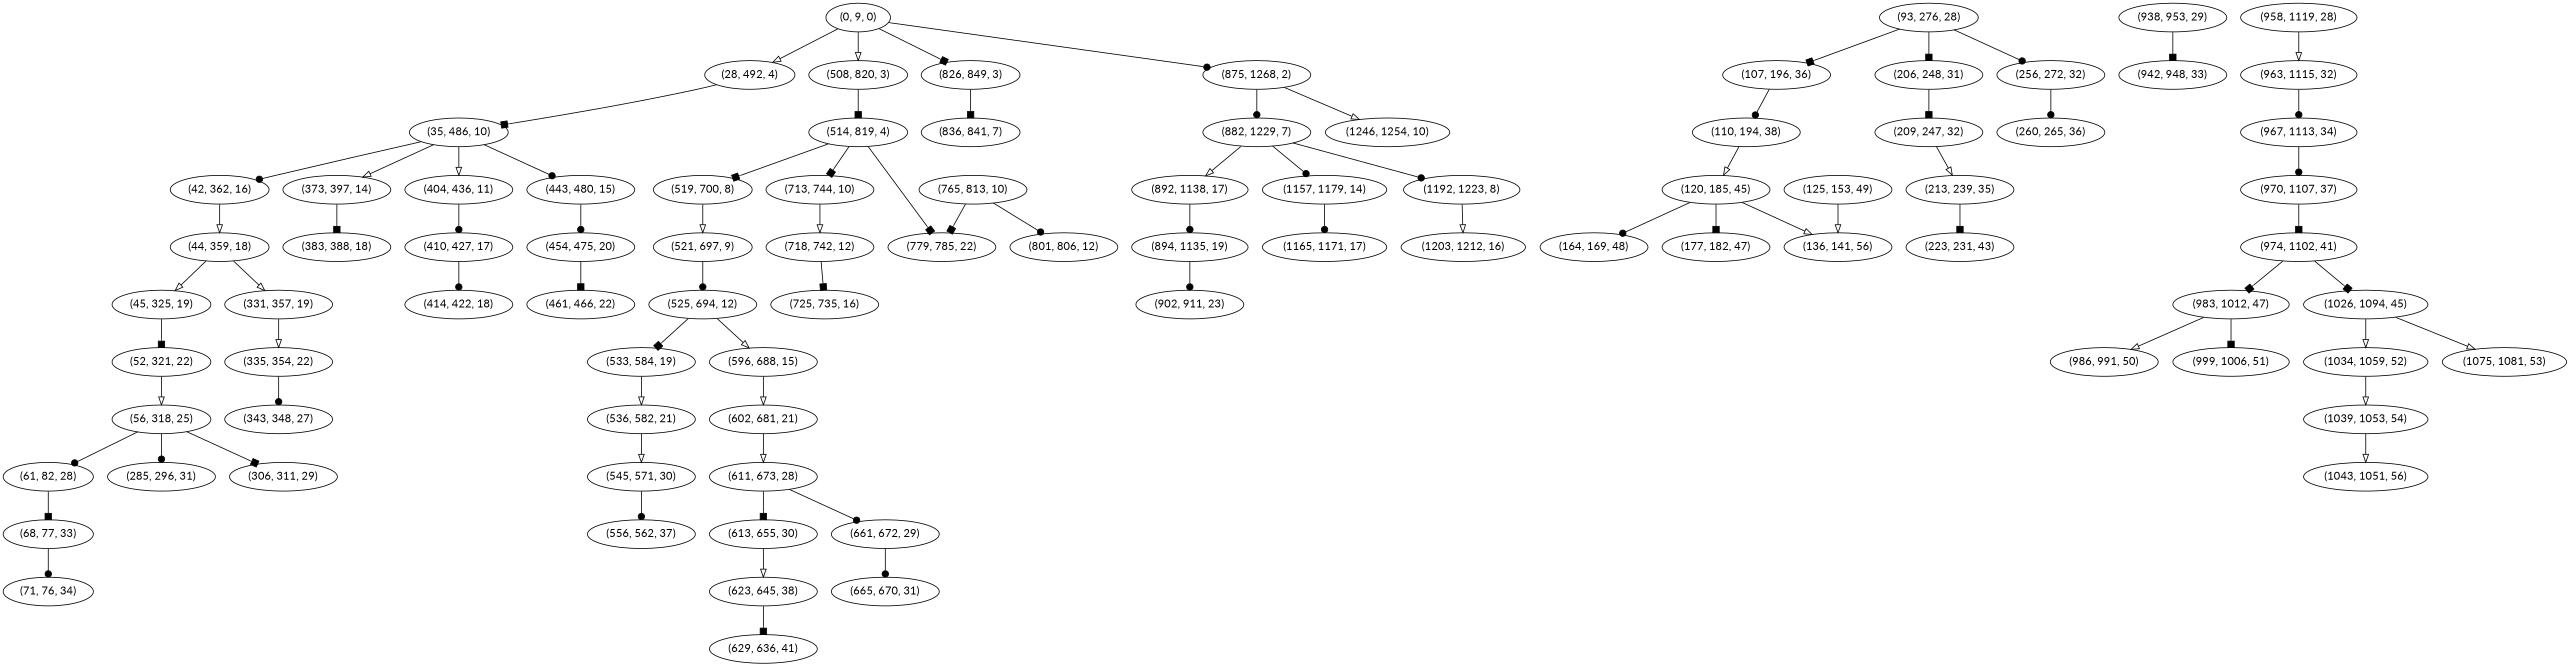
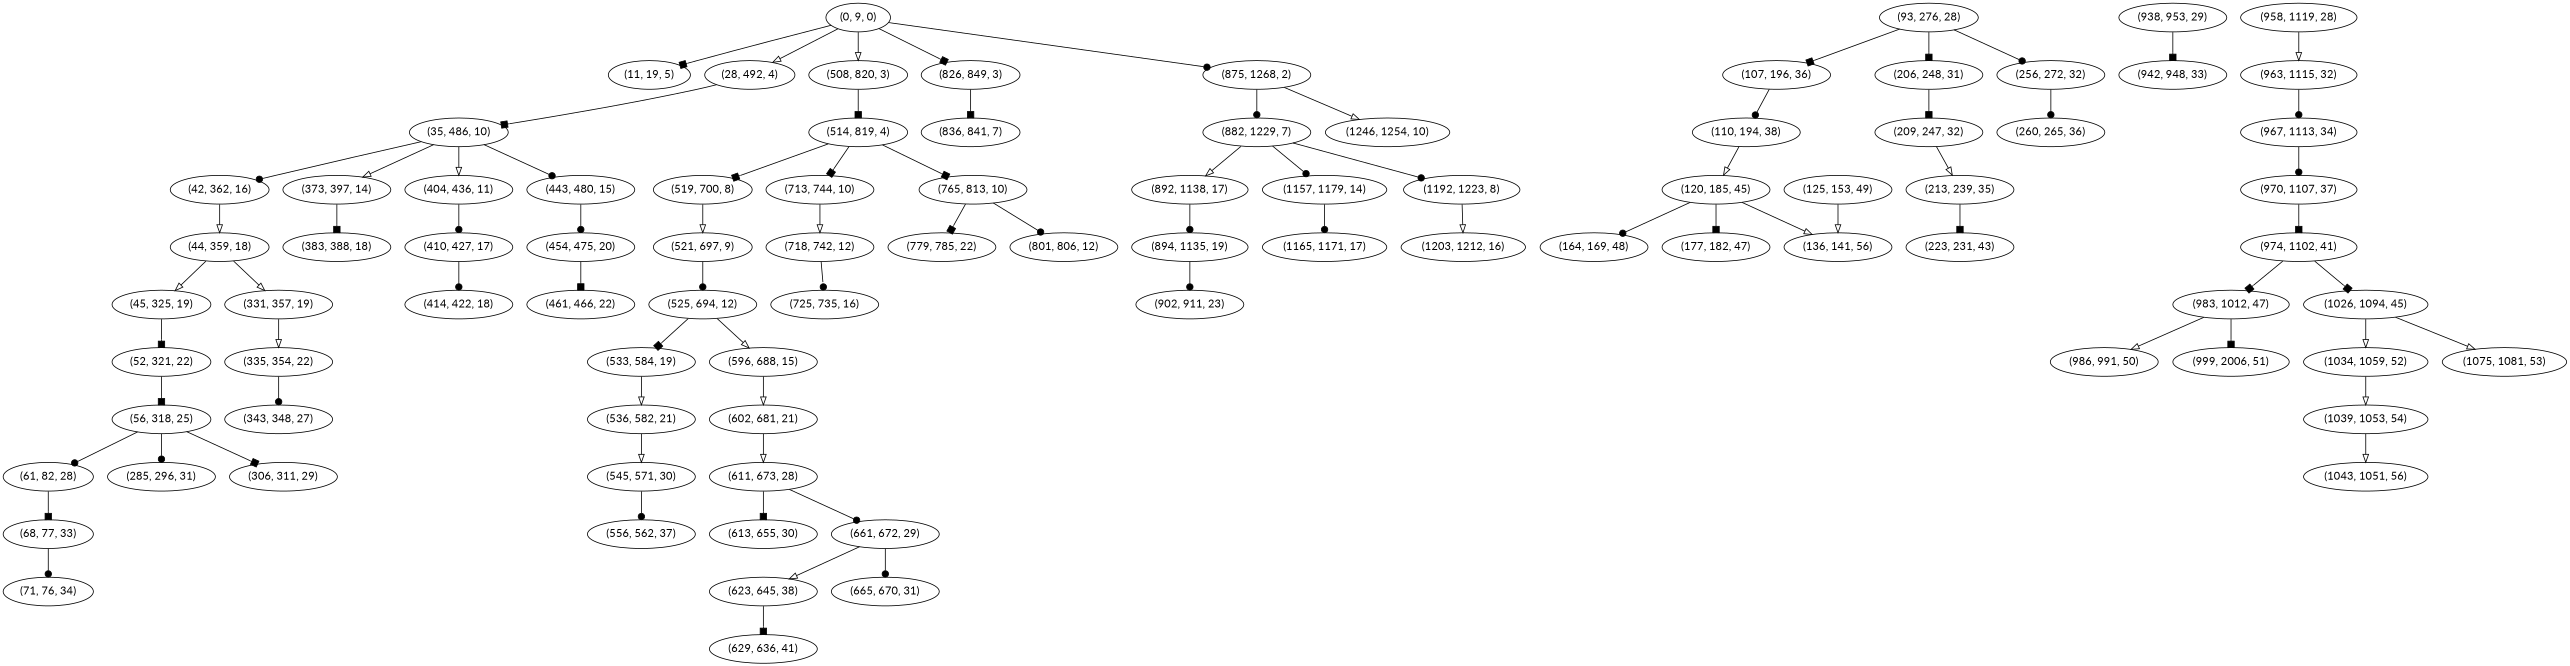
node "(11, 19, 5)": added
edge "(514, 819, 4)" -> "(779, 785, 22)": now "(514, 819, 4)" -> "(765, 813, 10)"
edge "(718, 742, 12)" -> "(725, 735, 16)": arrowhead box -> dot
node "(999, 1006, 51)": label "(999, 1006, 51)" -> "(999, 2006, 51)"
edge "(52, 321, 22)" -> "(56, 318, 25)": arrowhead onormal -> box
edge "(613, 655, 30)" -> "(623, 645, 38)": now "(661, 672, 29)" -> "(623, 645, 38)"
